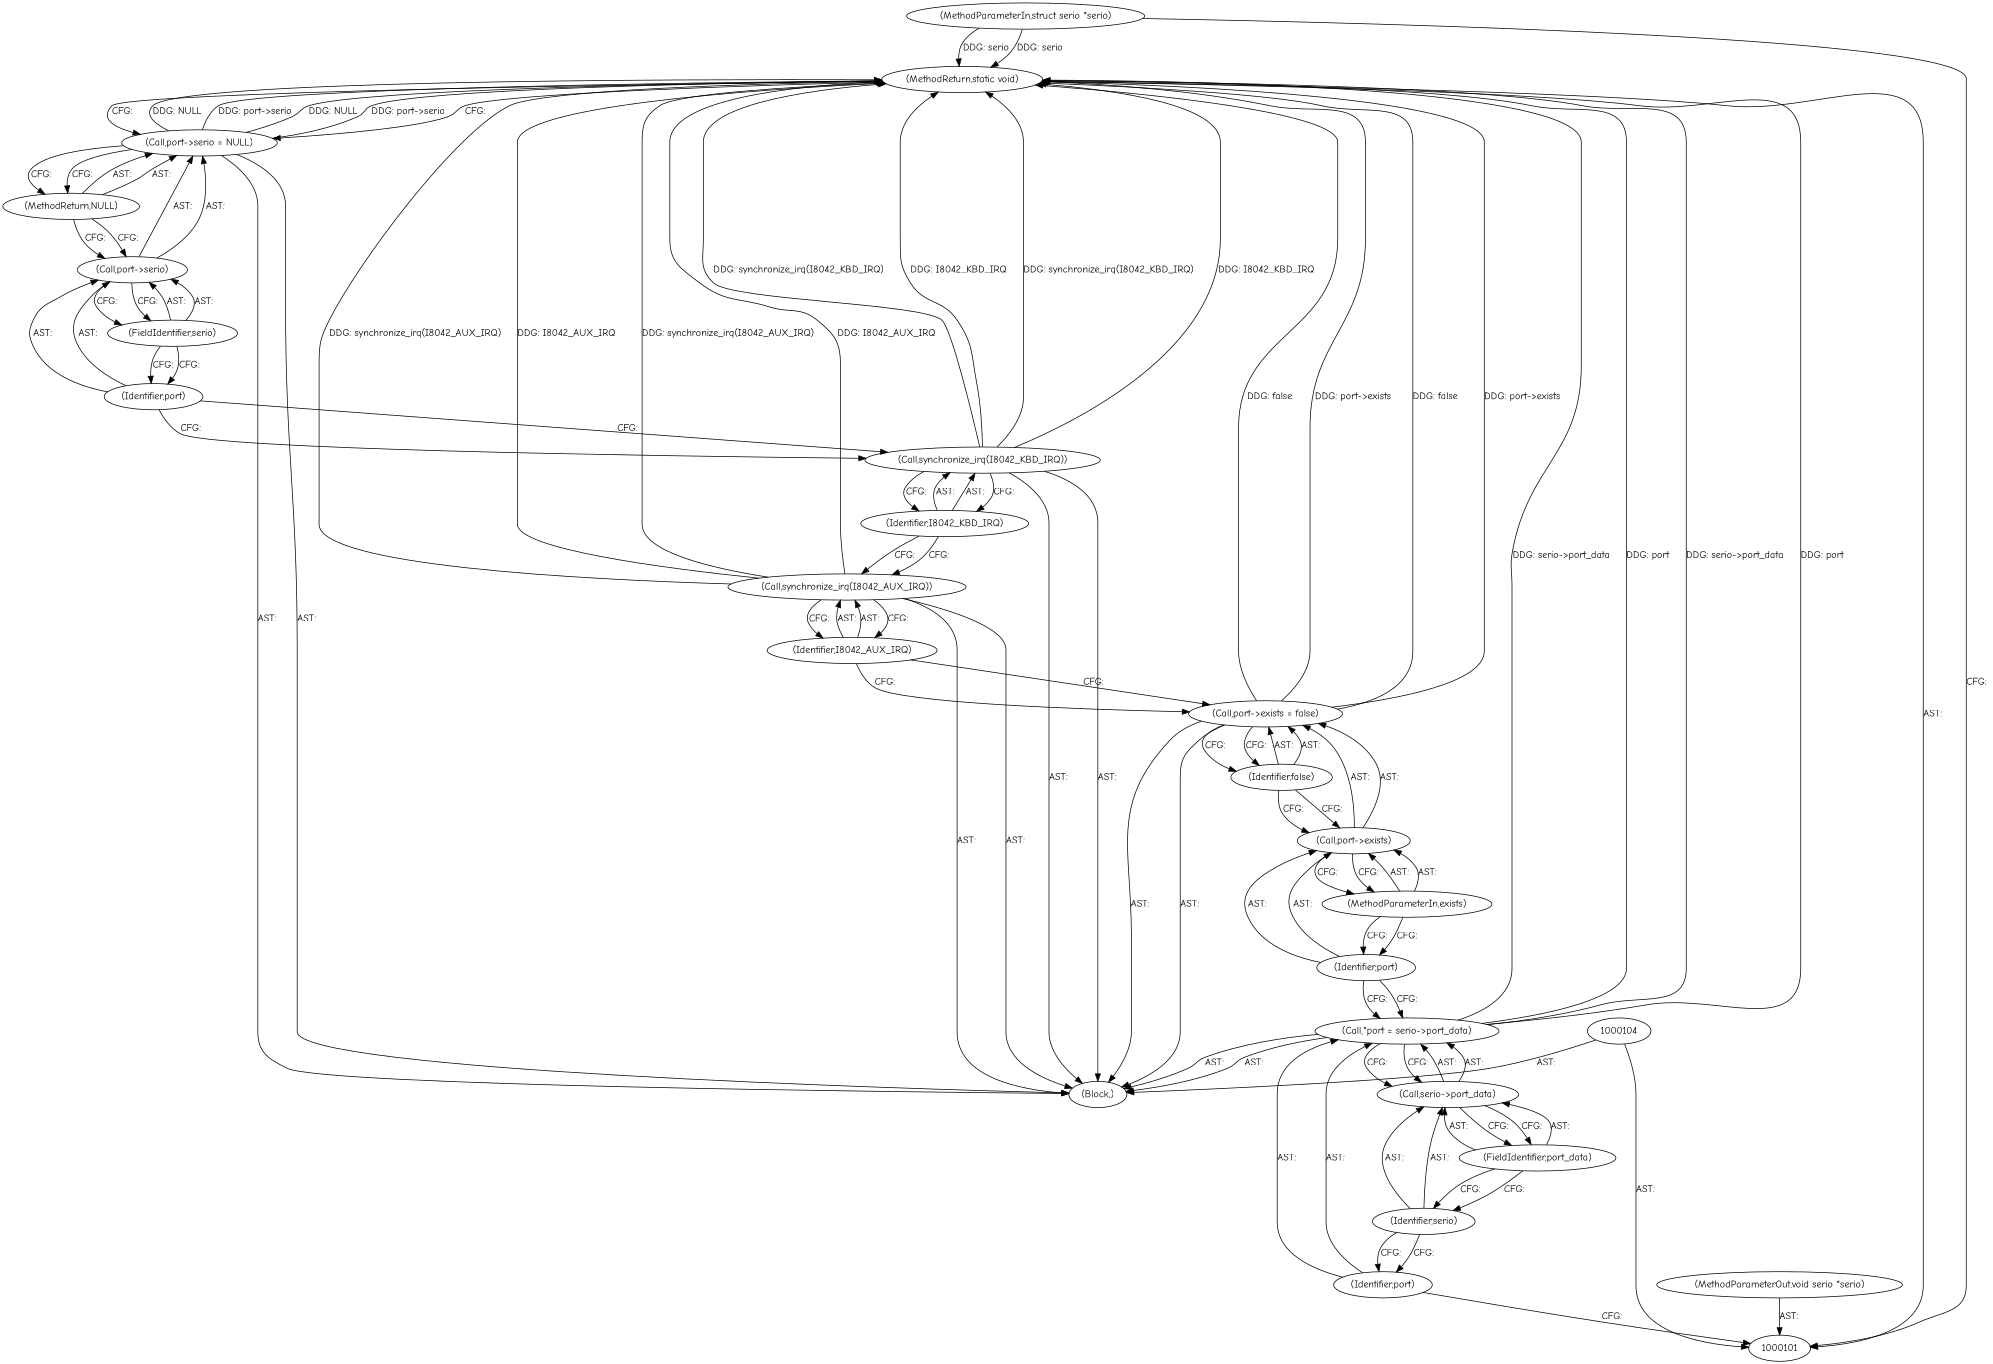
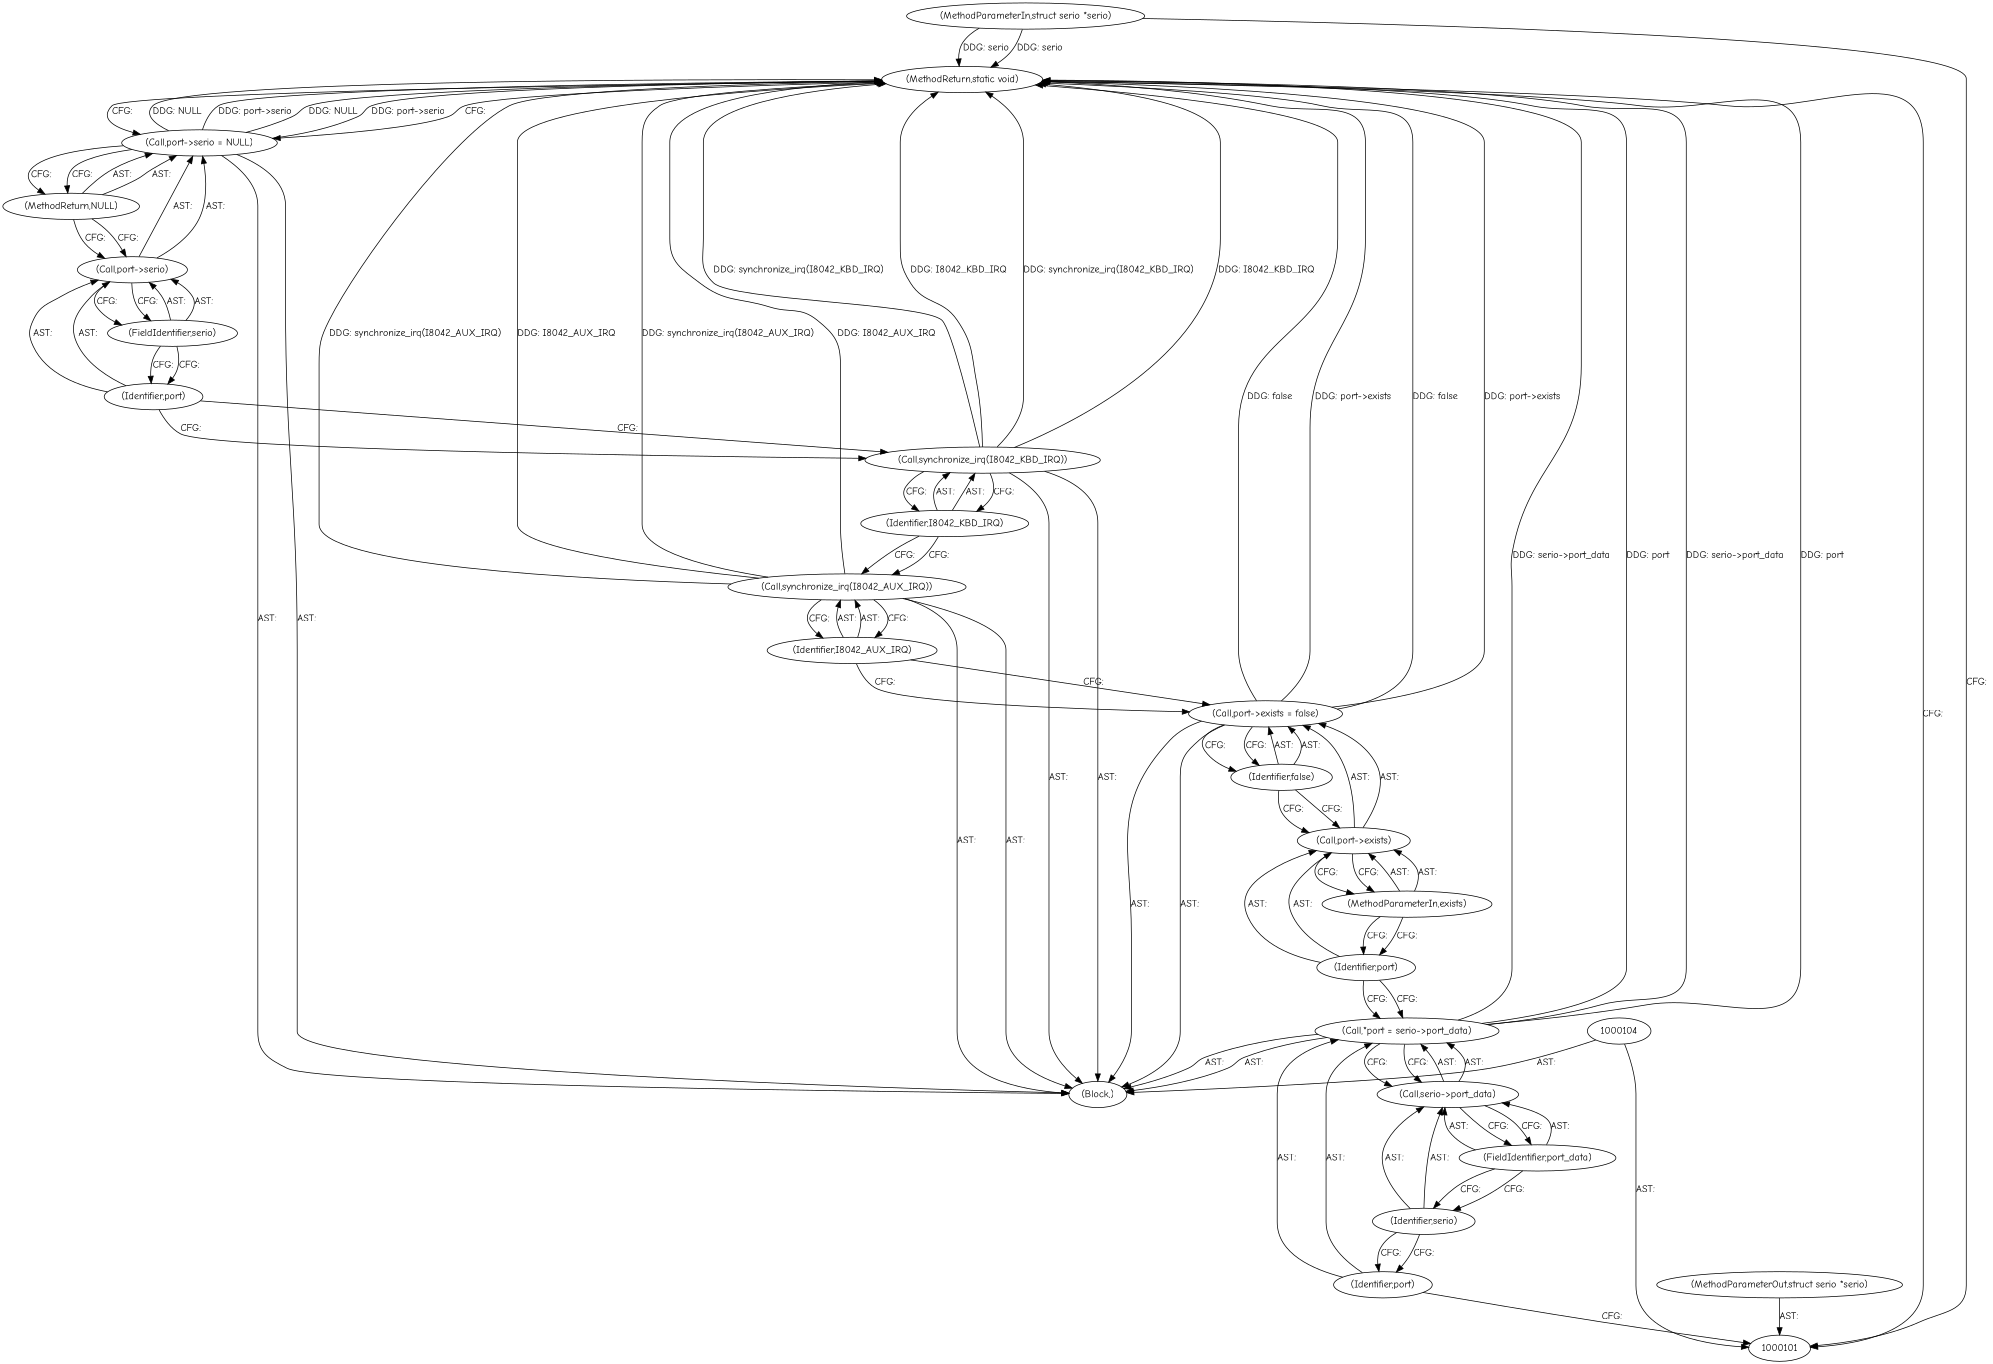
edge "(MethodReturn,static void)" -> "1000101": label "AST: " -> "CFG: "
node "(MethodParameterOut,void serio *serio)": label "(MethodParameterOut,void serio *serio)" -> "(MethodParameterOut,struct serio *serio)"
